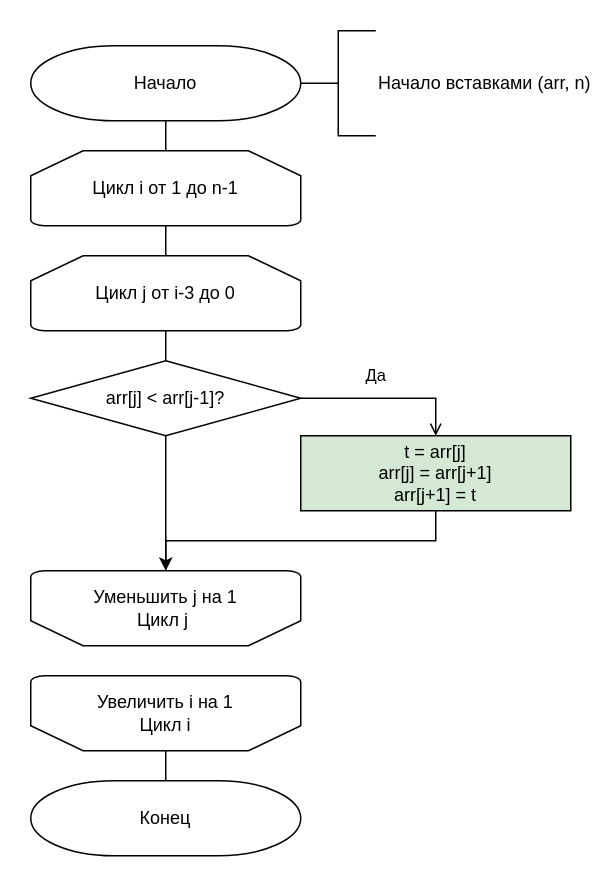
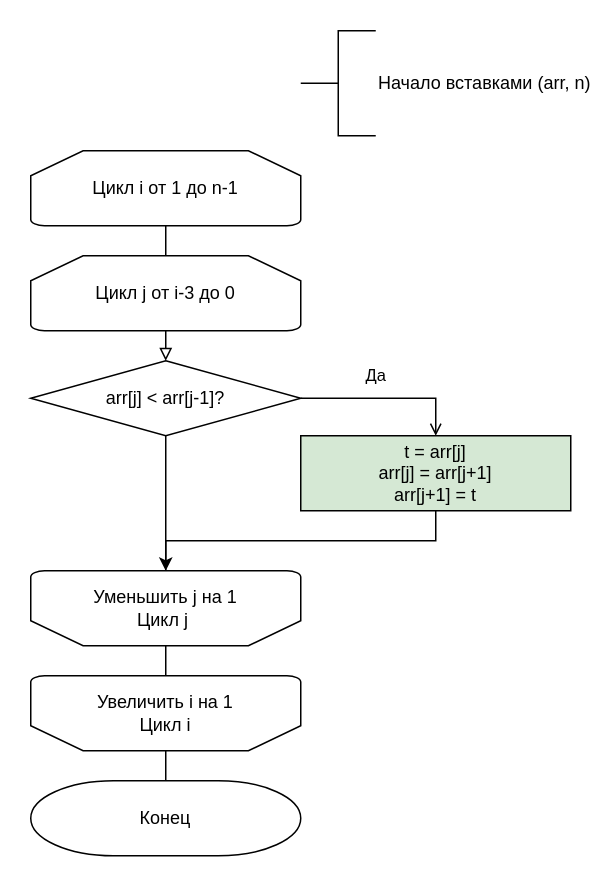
node "Начало": removed
edge "Начало" -- "Цикл i от 1 до n-1": removed
edge "Цикл j от i-3 до 0" -- "arr[j] < arr[j-1]?": arrowhead none -> block
edge "Уменьшить j на 1 Цикл j" -- "Увеличить i на 1 Цикл i": added
